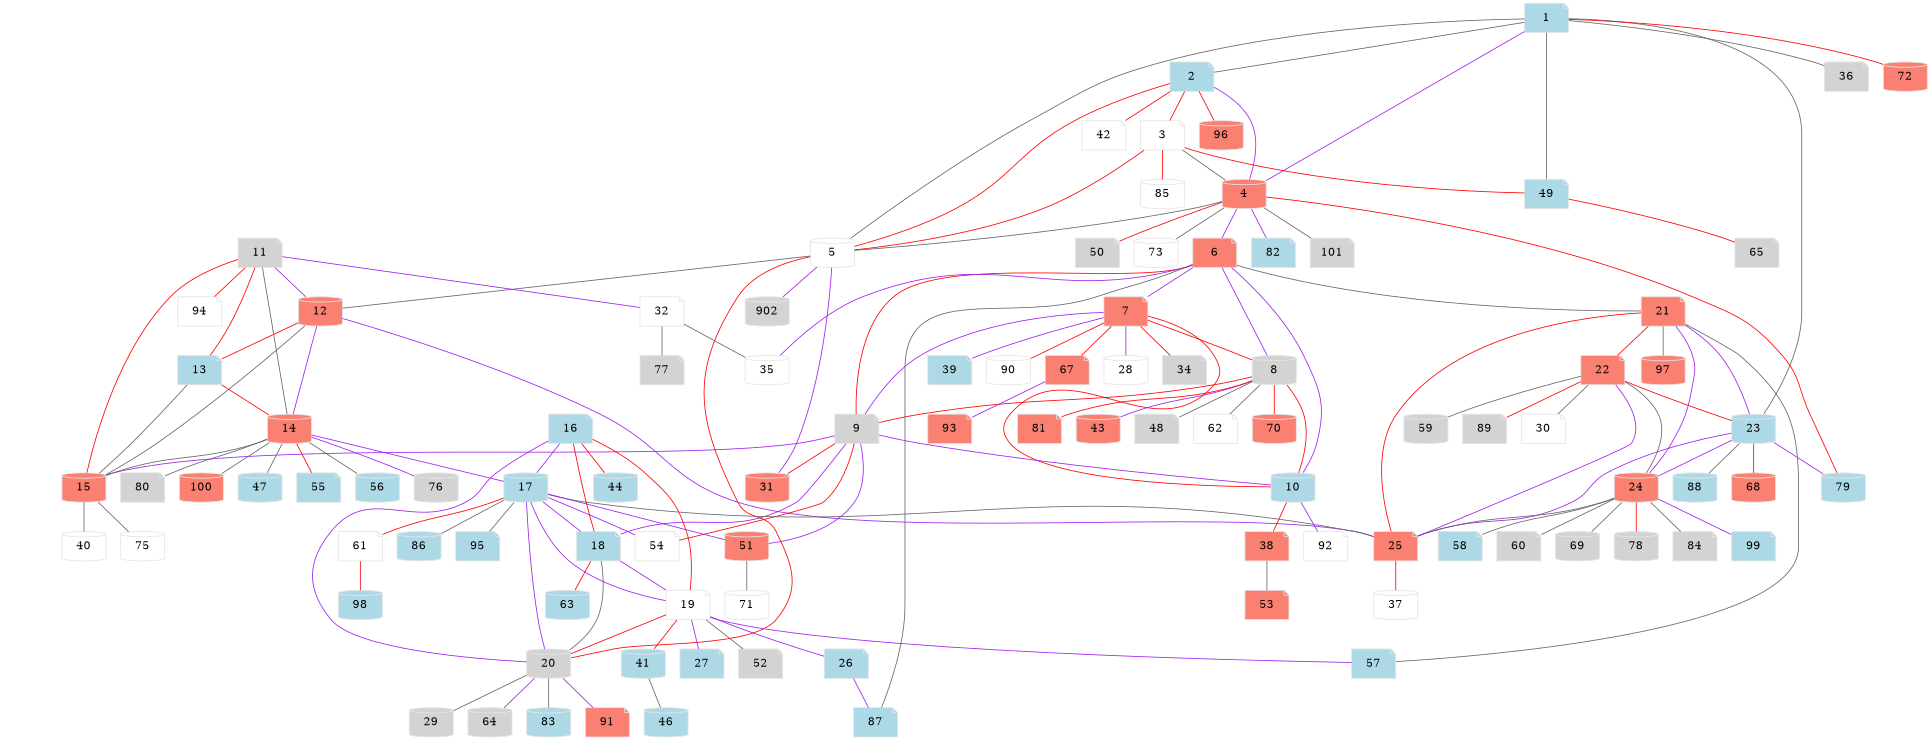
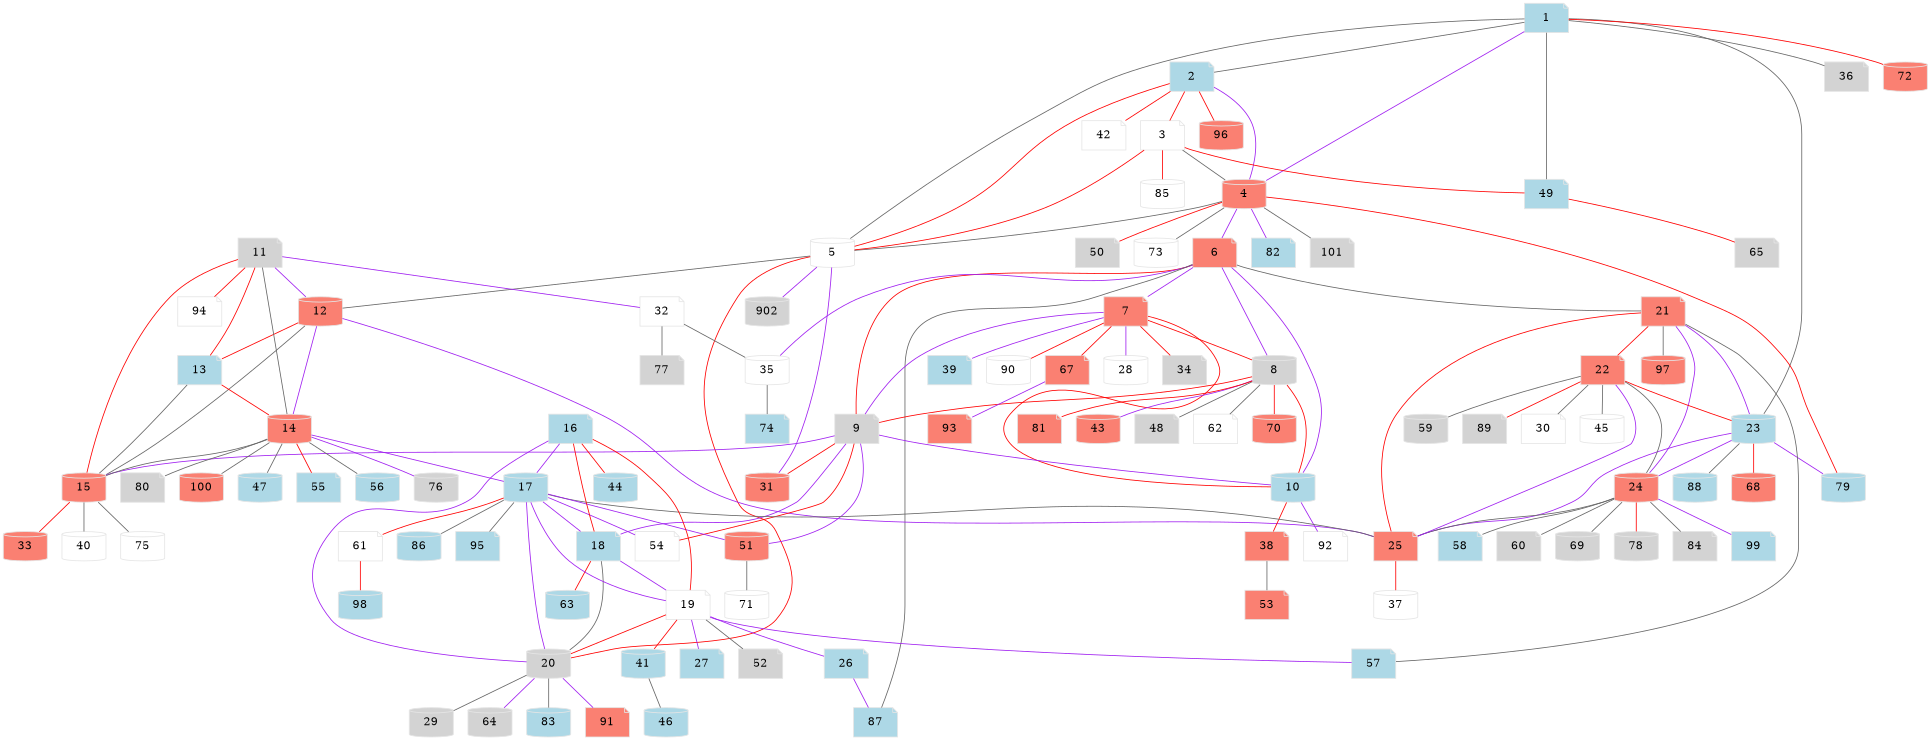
node "74": added
node "45": added
node "33": added
